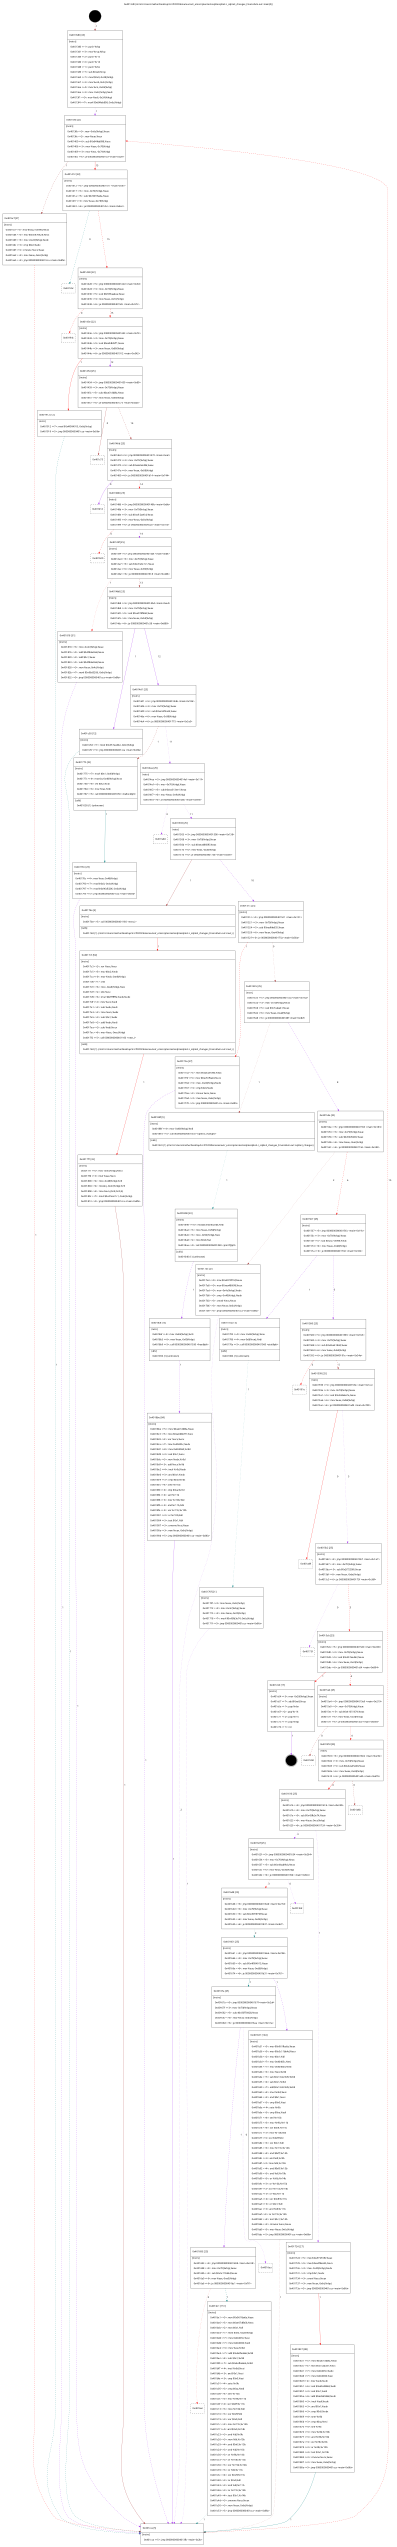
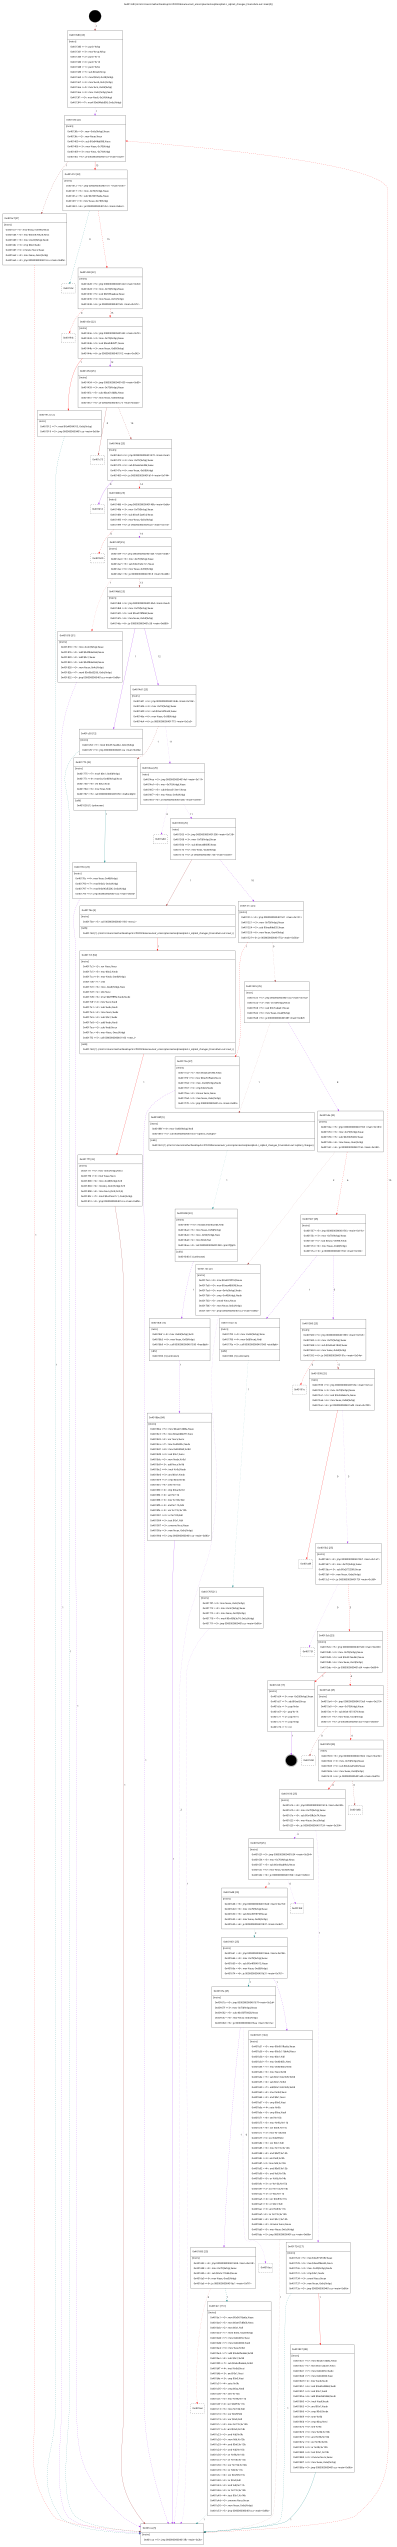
edge "0x401724 [27]" -> "0x401cca [5]": added, label "1"
